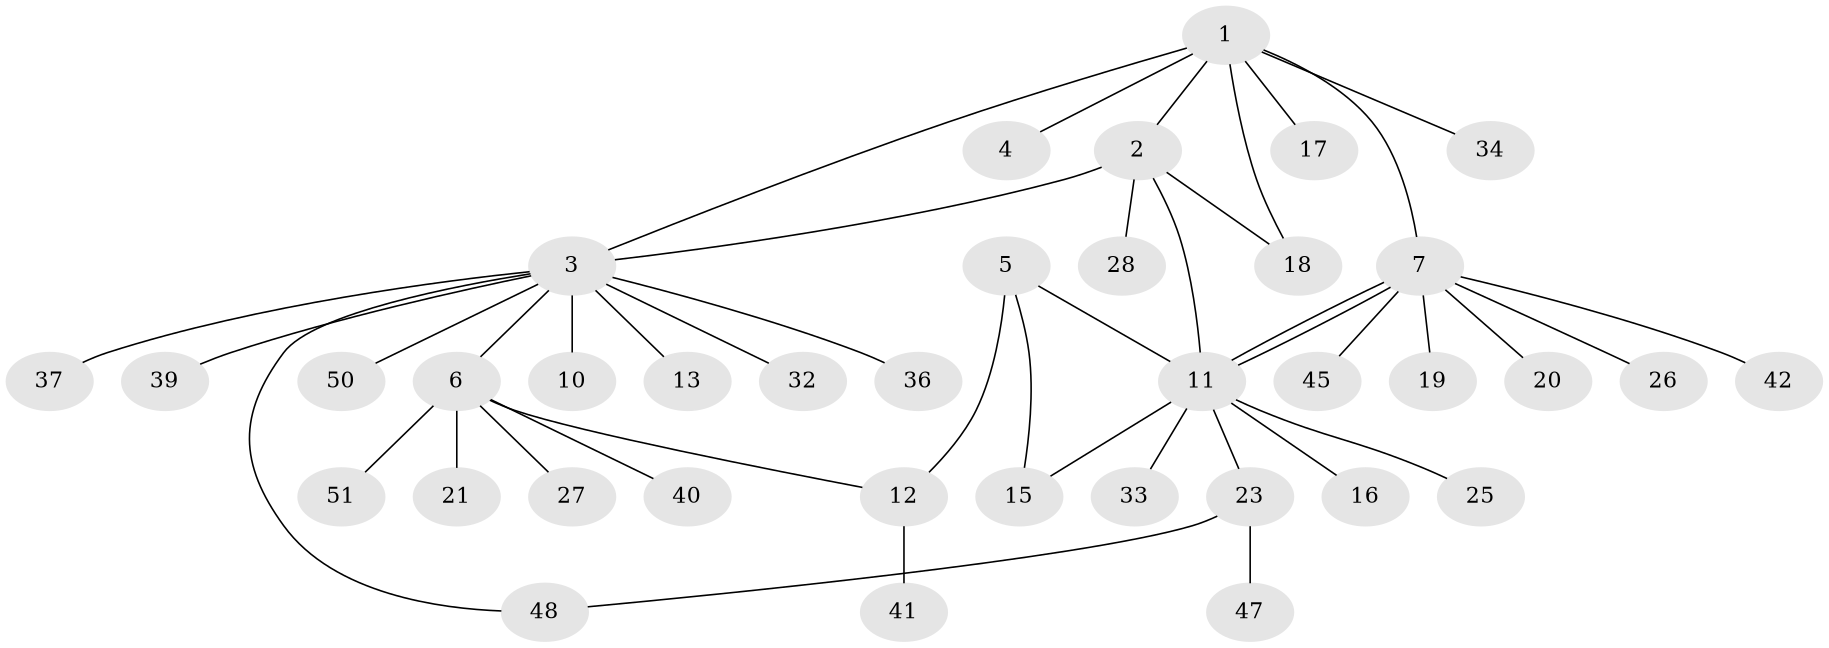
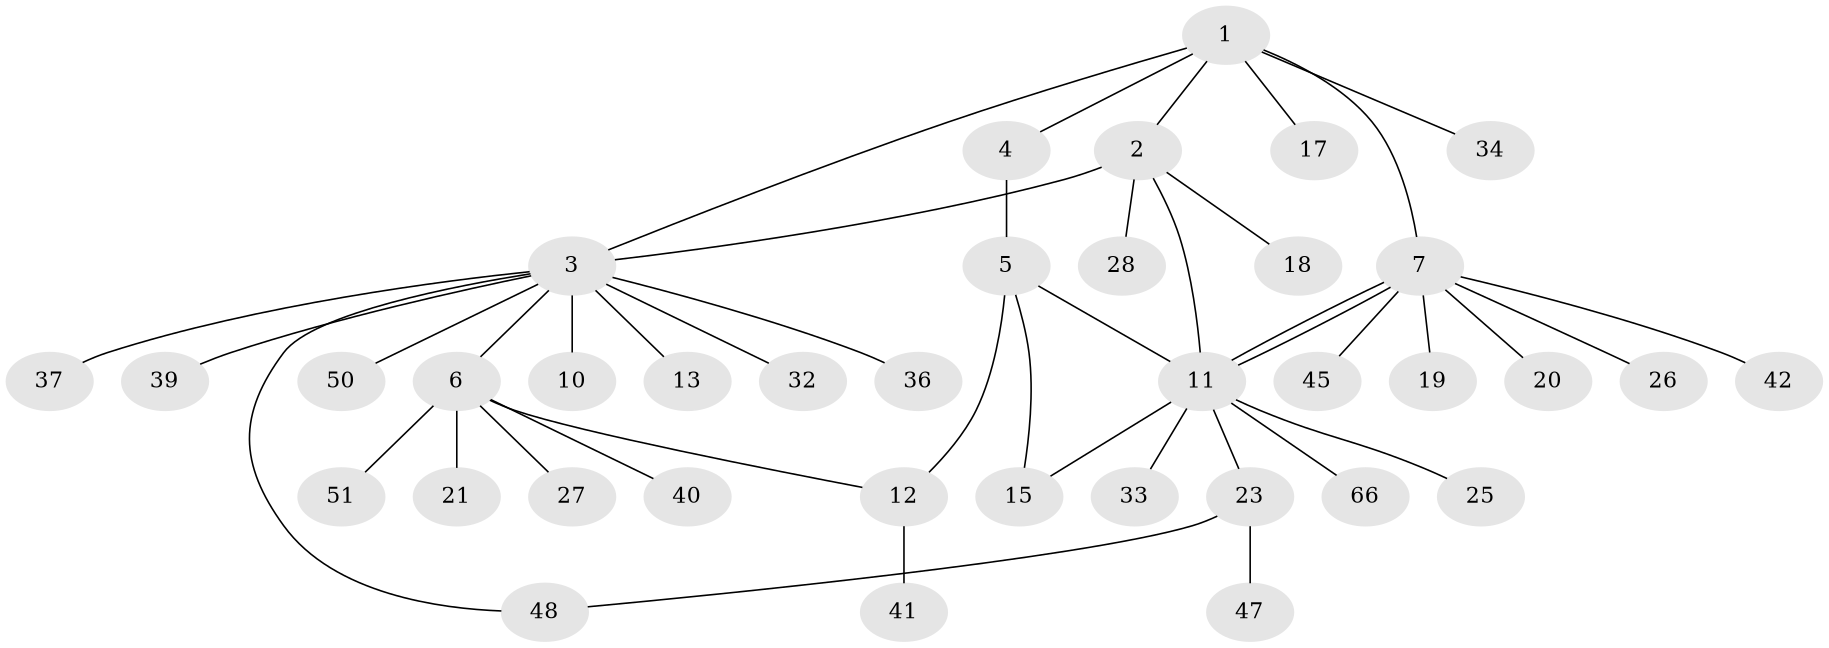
edge "1" -- "18": removed
edge "4" -- "5": added
node "16": label "16" -> "66"
